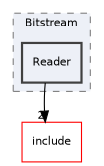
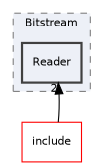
edge "Reader" -> "include": reversed
